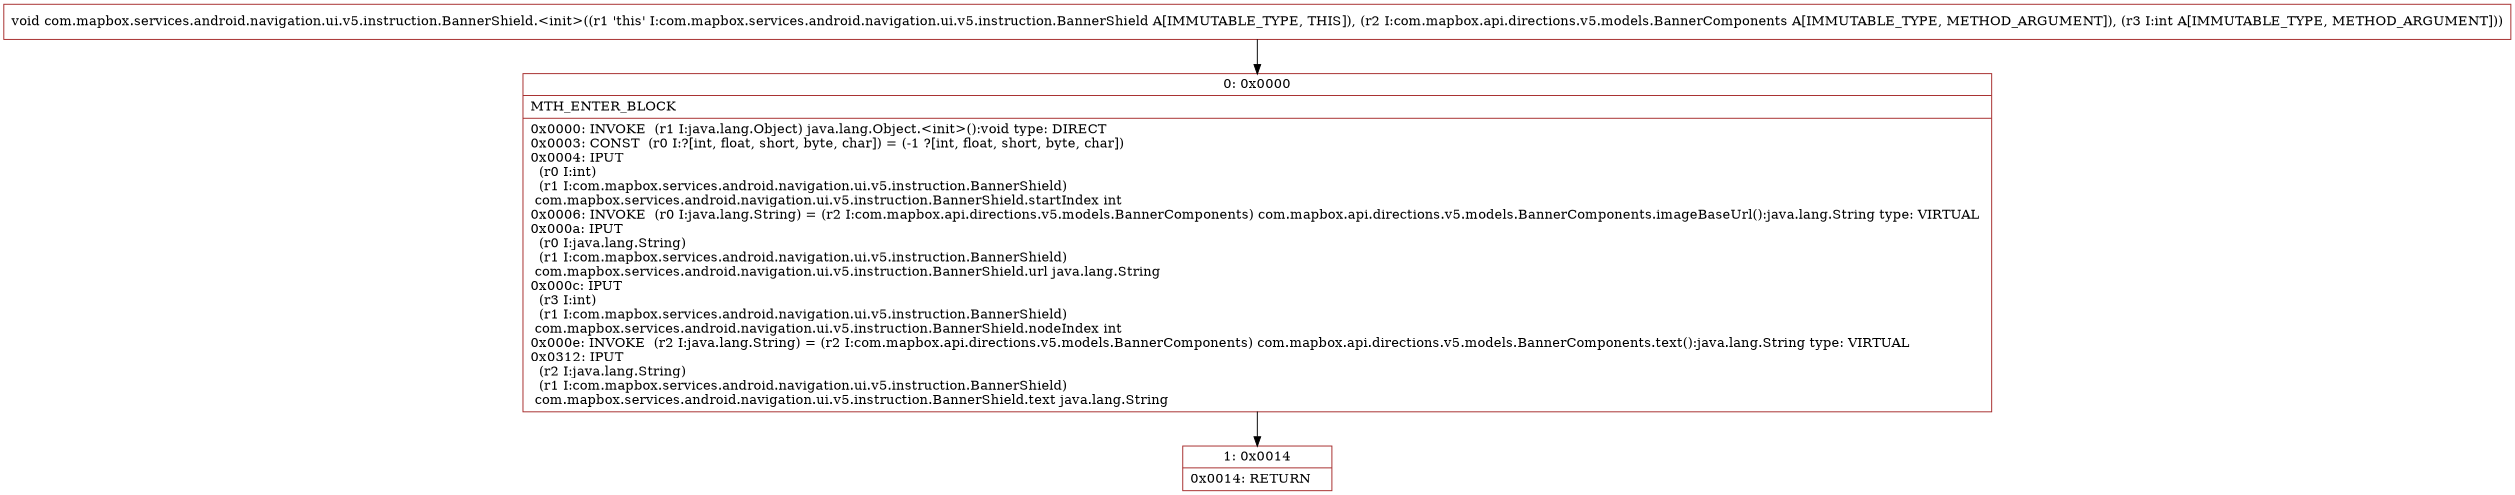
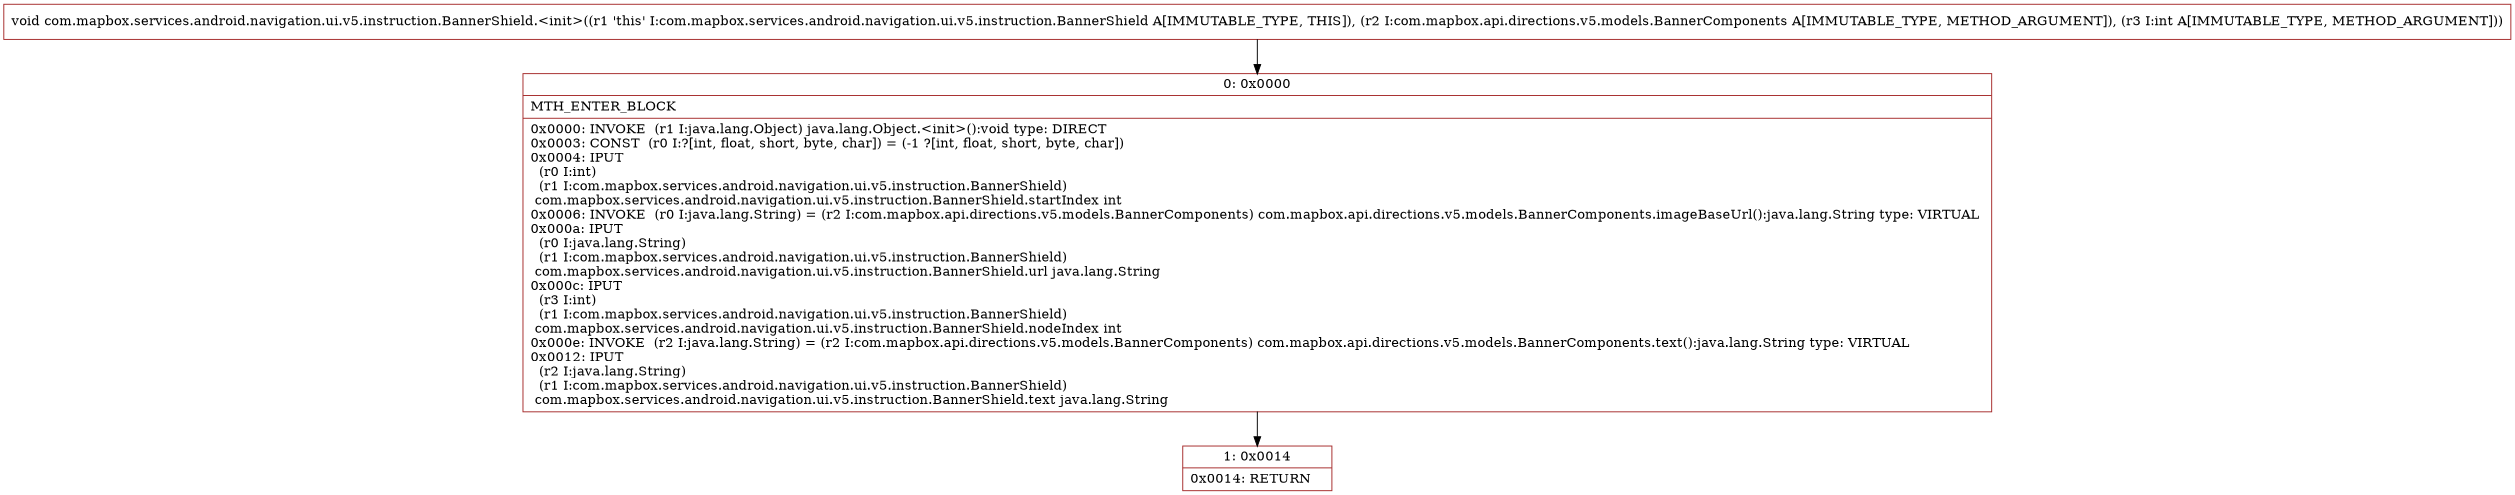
node "0: 0x0000": text "0x0312: IPUT" -> "0x0012: IPUT"
